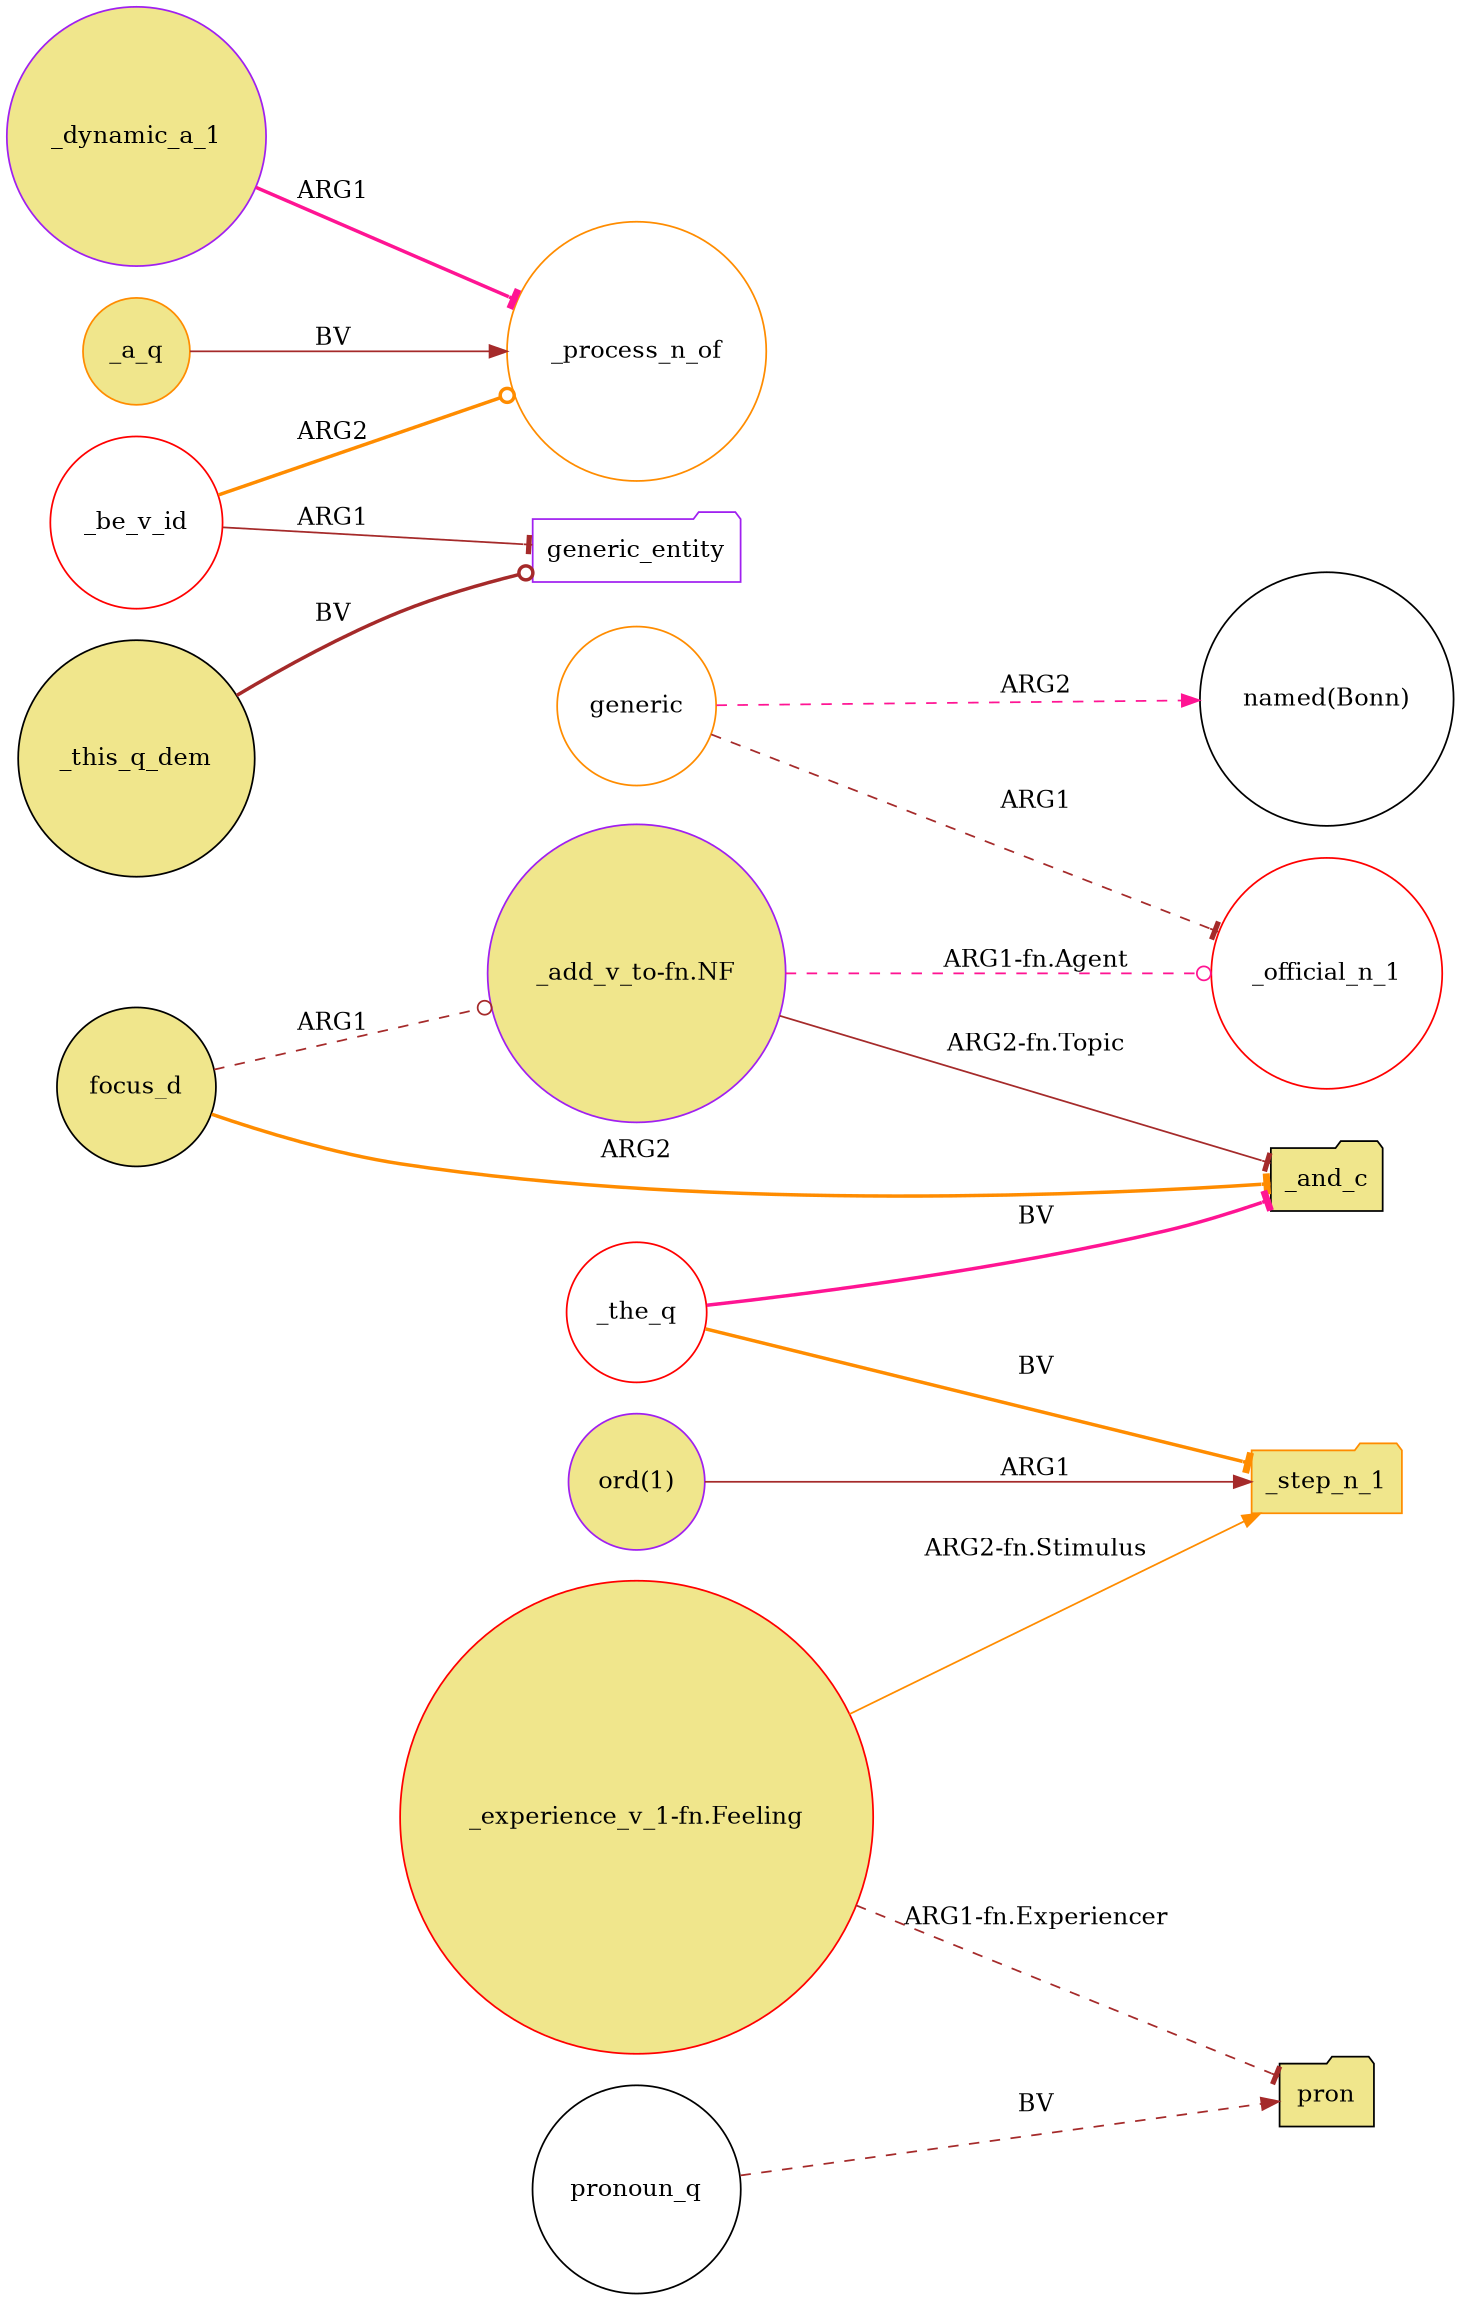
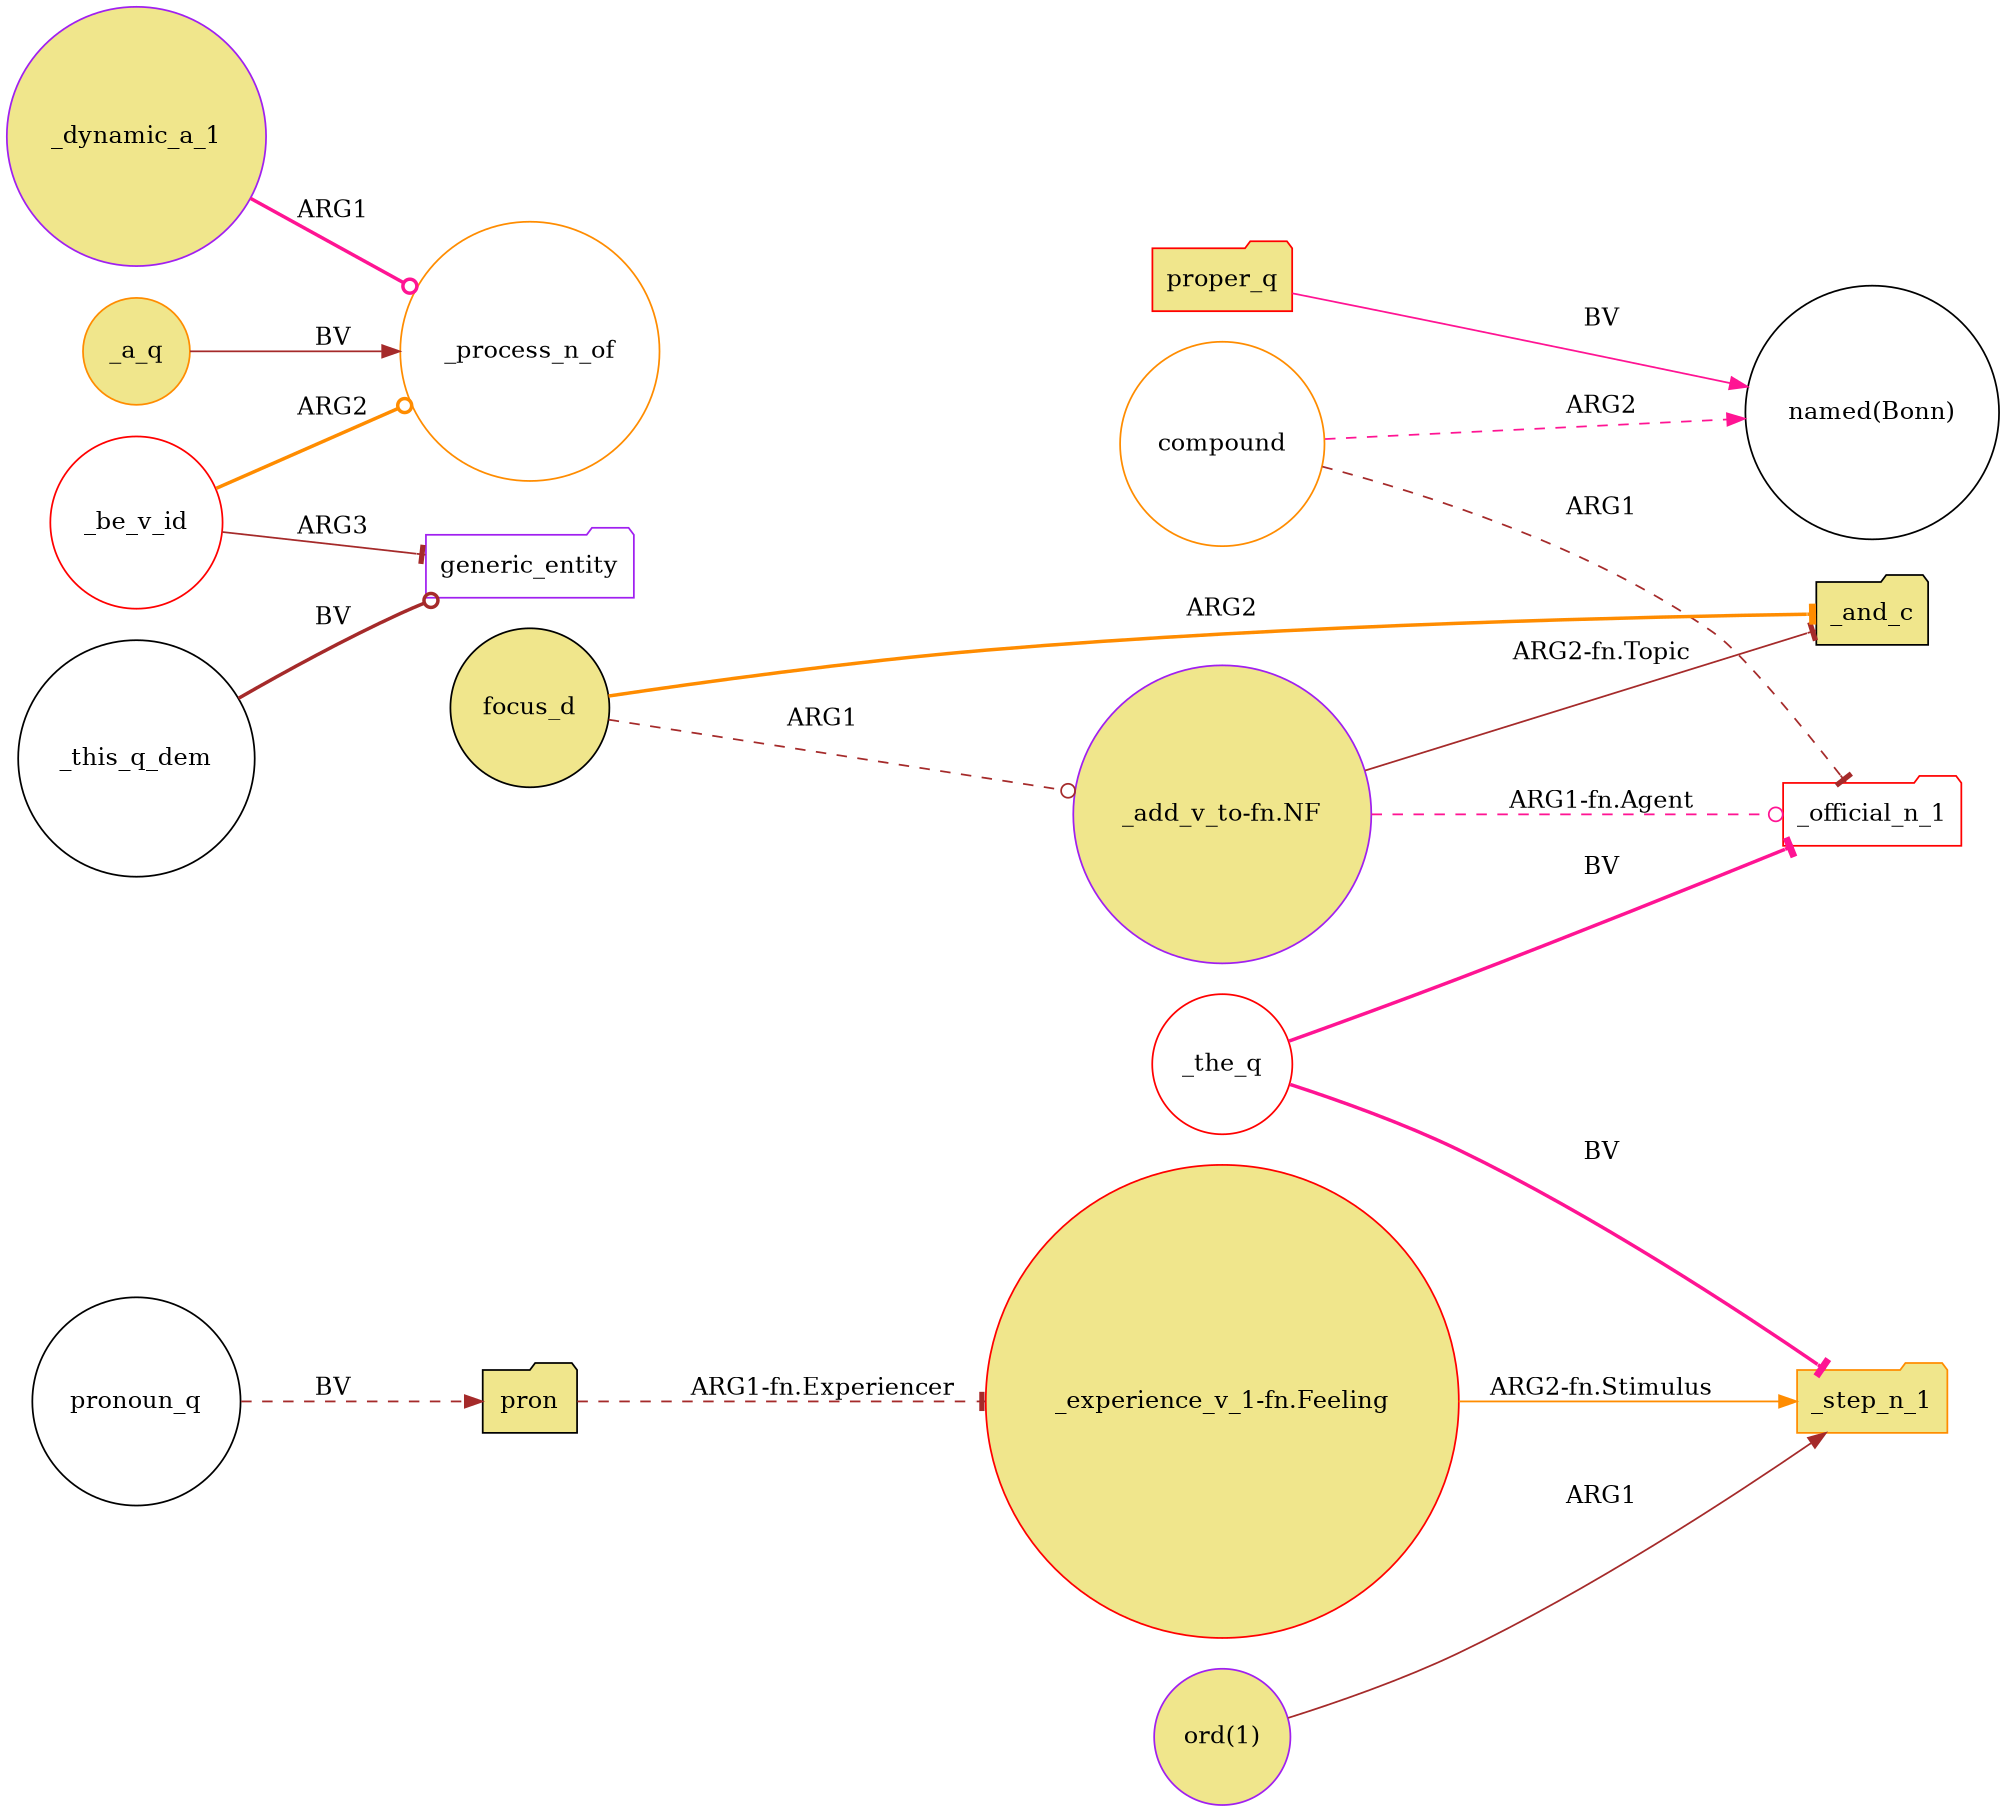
edge "_dynamic_a_1" -> "_process_n_of": arrowhead tee -> odot
node "proper_q": added
edge "_be_v_id" -> "generic_entity": label "ARG1" -> "ARG3"
node "generic": label "generic" -> "compound"
node "_this_q_dem": fillcolor khaki -> white
node "_official_n_1": shape circle -> folder
edge "_the_q" -> "_and_c": now "_the_q" -> "_official_n_1"
edge "_the_q" -> "_step_n_1": color darkorange -> deeppink
edge "_experience_v_1-fn.Feeling" -> "pron": reversed
